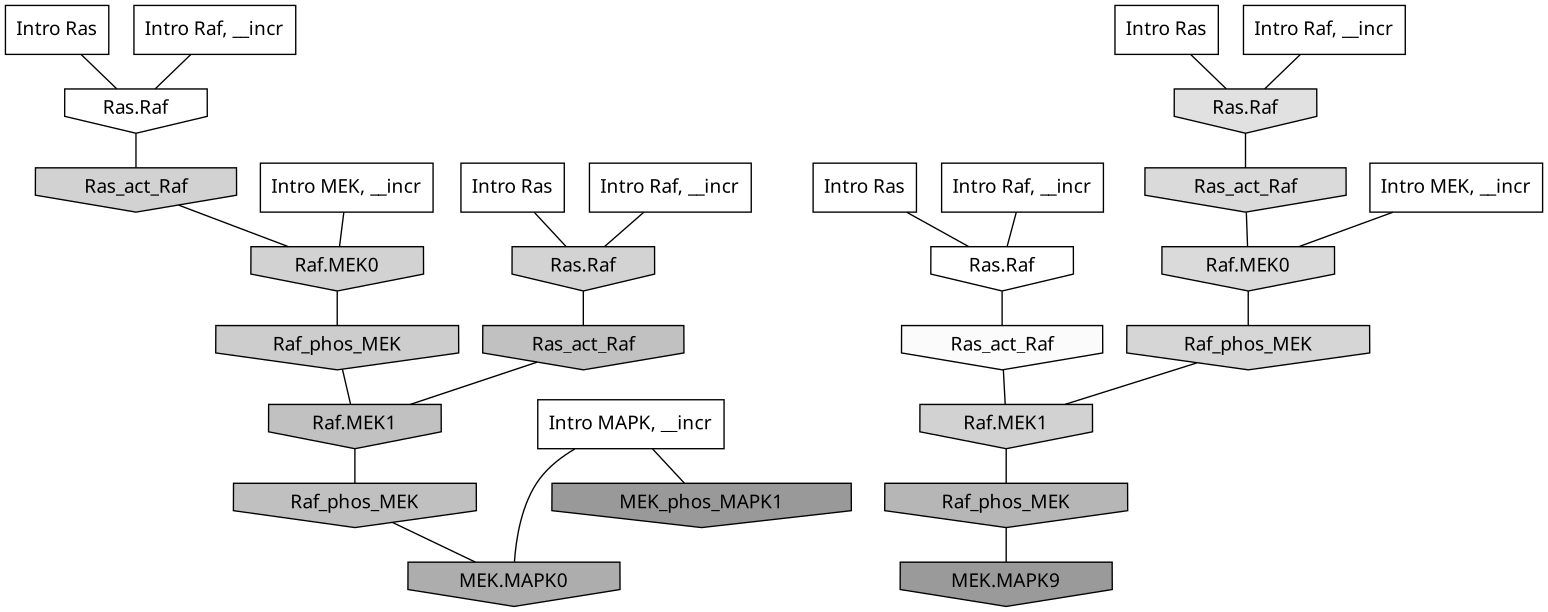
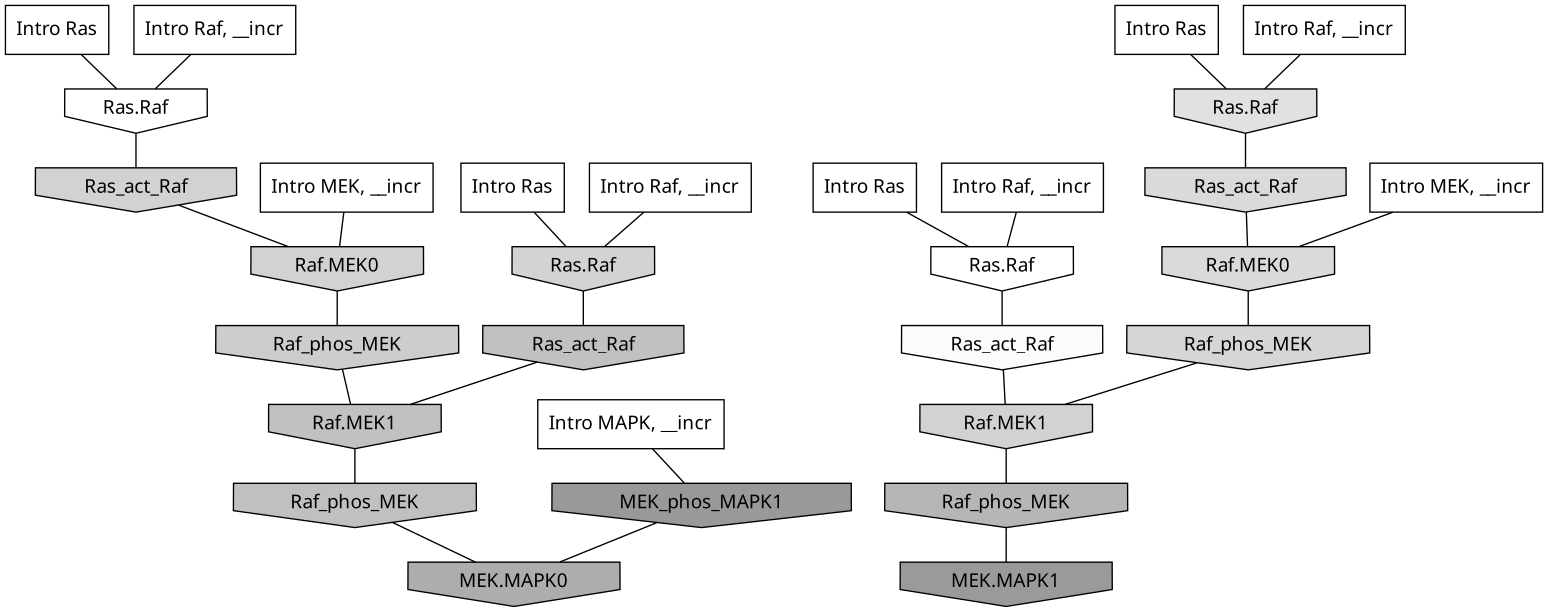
edge "Intro MAPK, __incr" -- "MEK.MAPK0": now "MEK_phos_MAPK1" -- "MEK.MAPK0"
node "MEK.MAPK9": label "MEK.MAPK9" -> "MEK.MAPK1"
